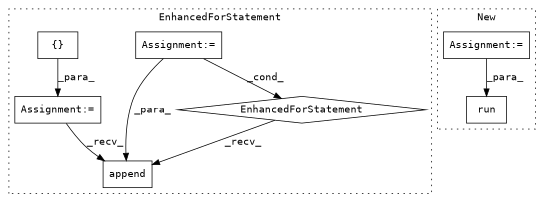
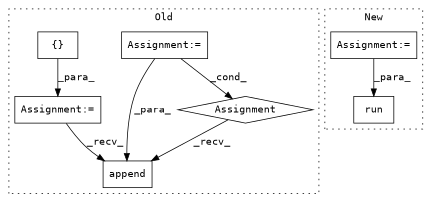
cluster "EnhancedForStatement": label "EnhancedForStatement" -> "Old"
node "EnhancedForStatement": label "EnhancedForStatement" -> "Assignment"
